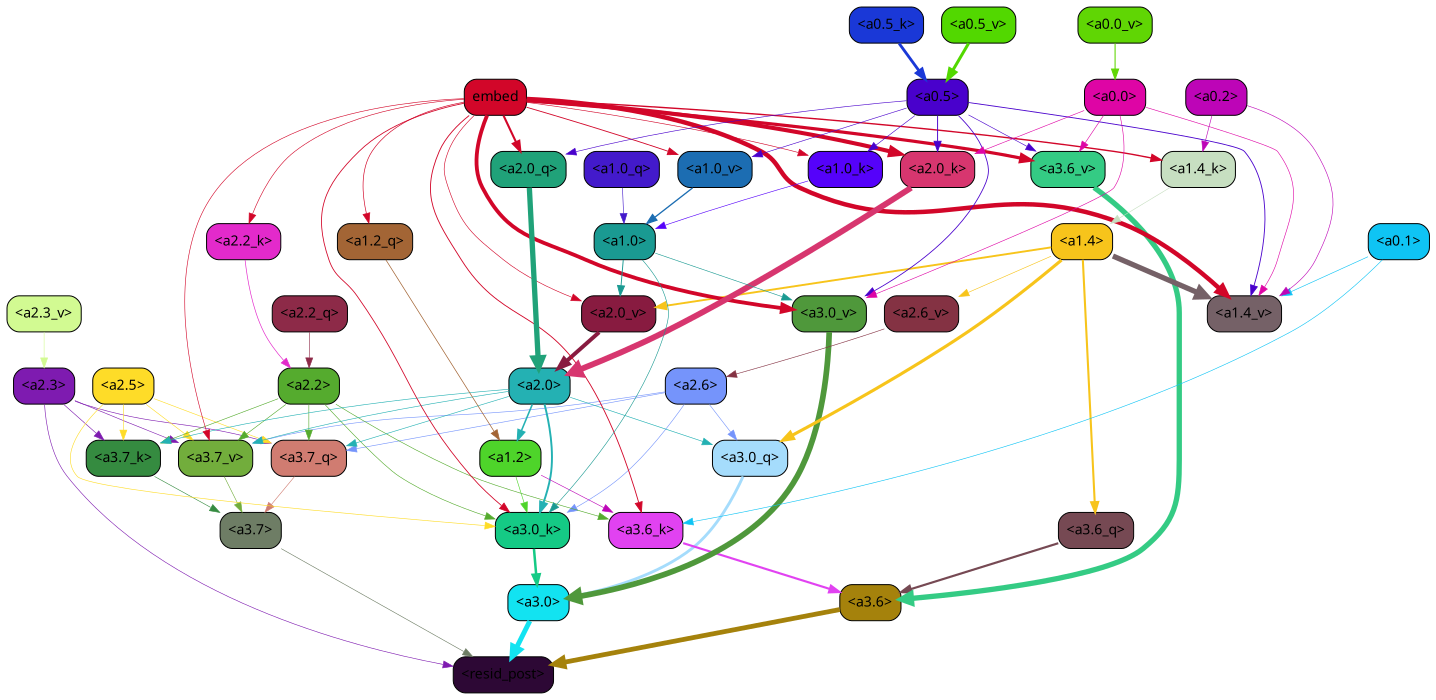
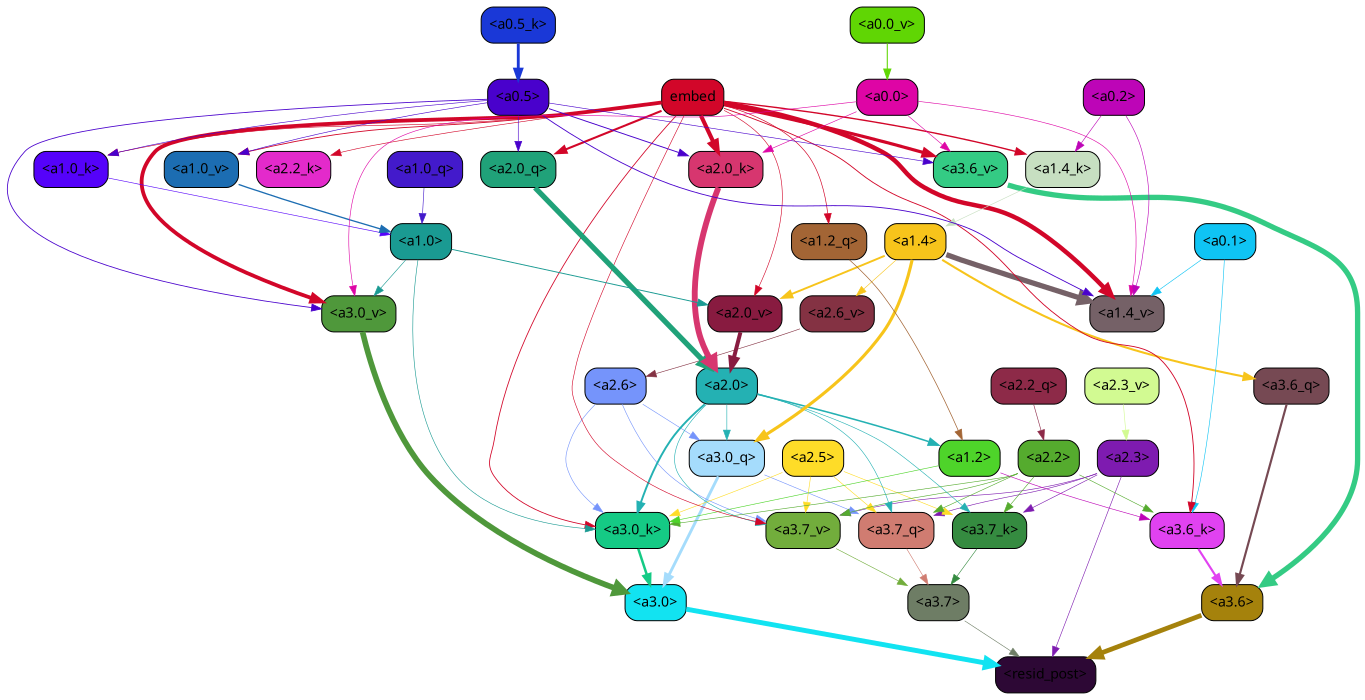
node "<a0.5_v>": removed
edge "<a2.2_k>" -> "<a2.2>": removed
edge "<a2.6>" -> "<a3.7_q>": now "<a3.0_q>" -> "<a3.7_q>"
